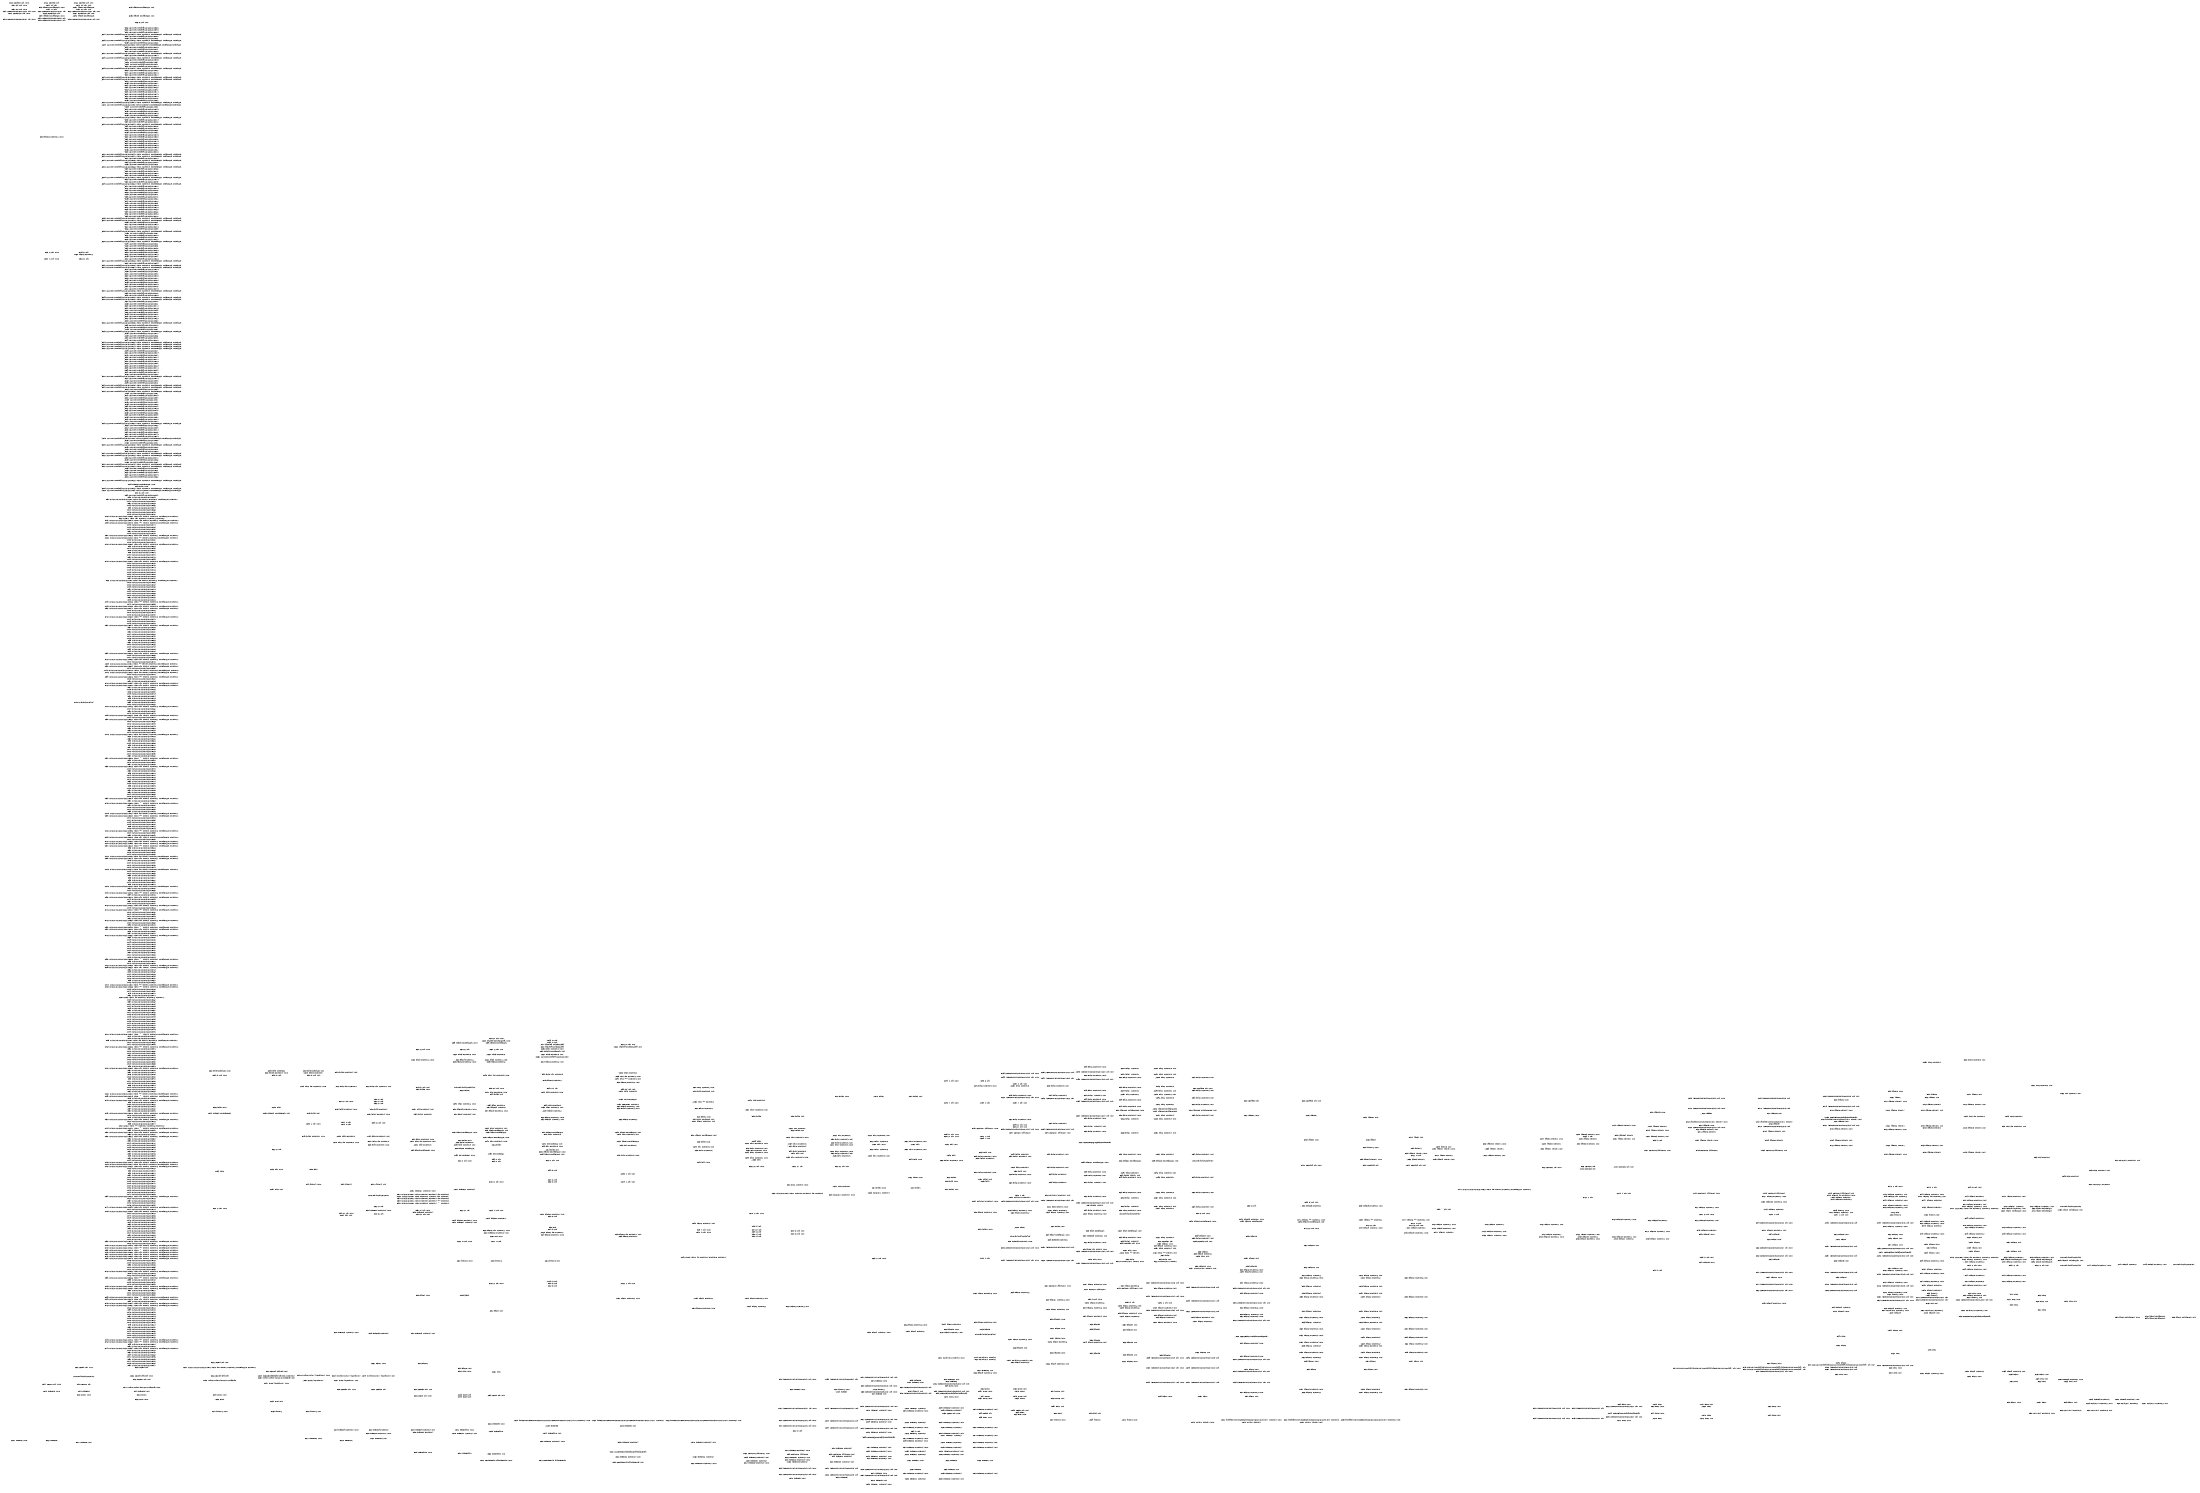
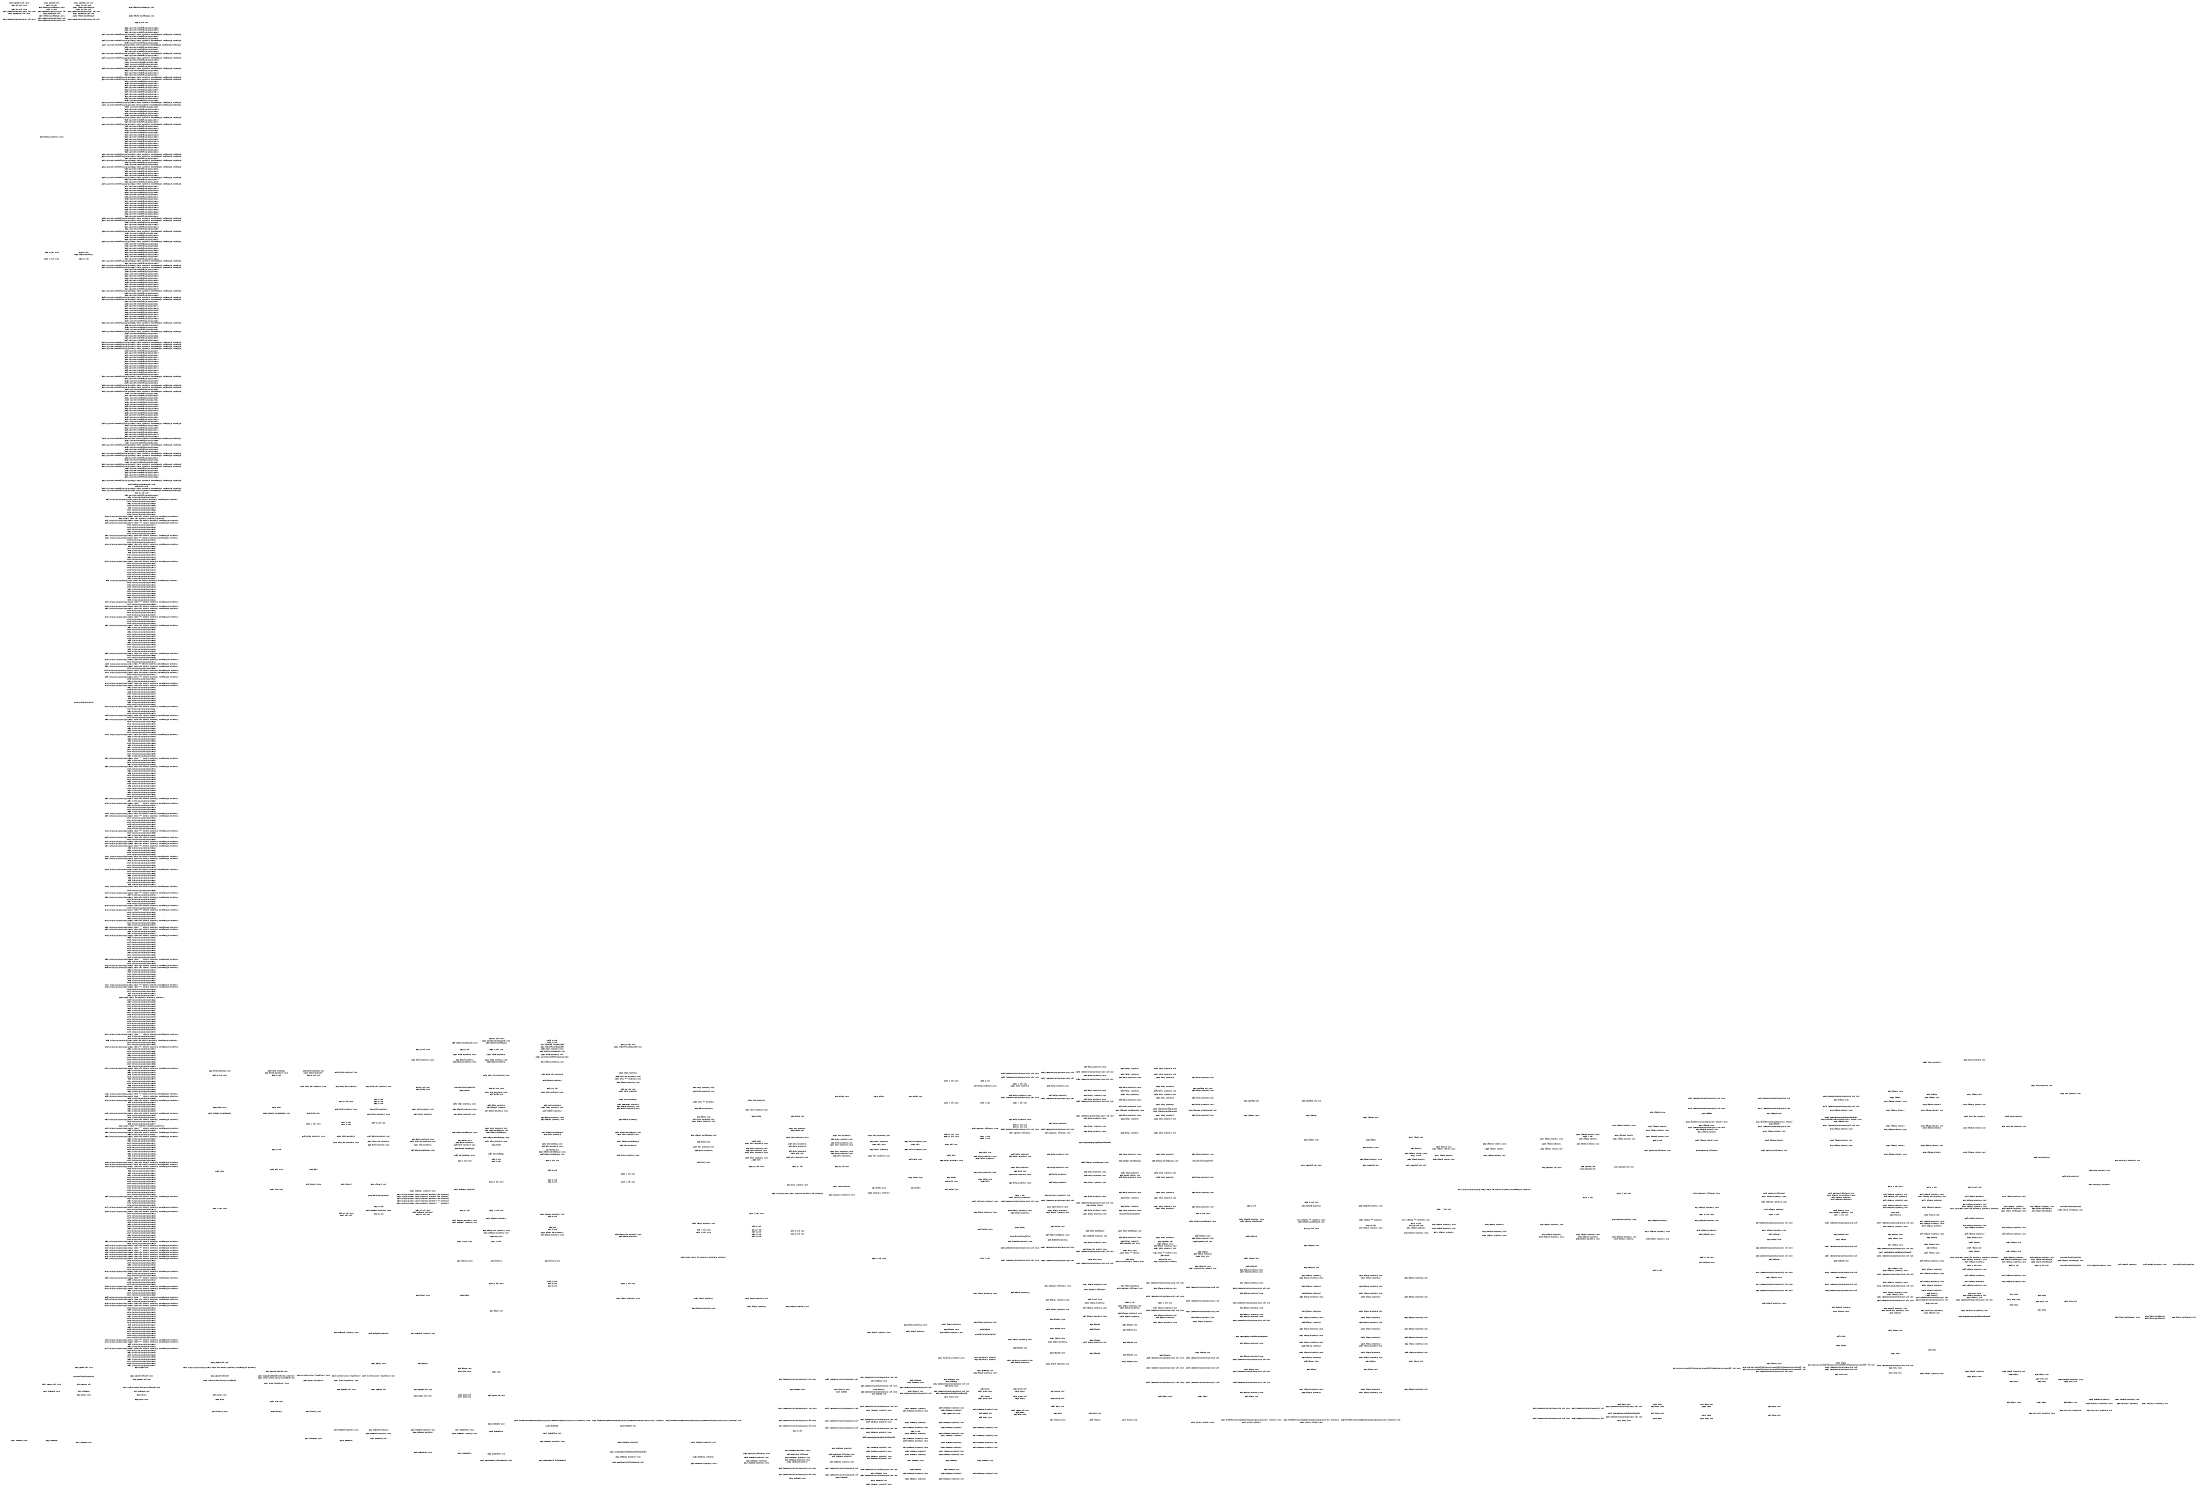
node "CE0x3fa70b0": removed
